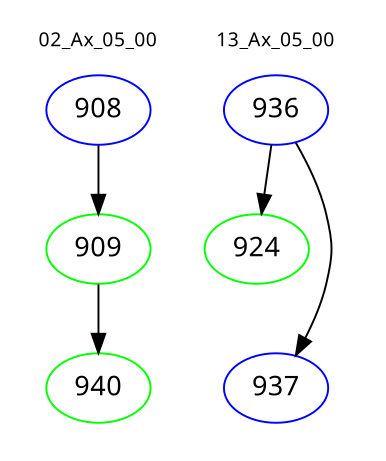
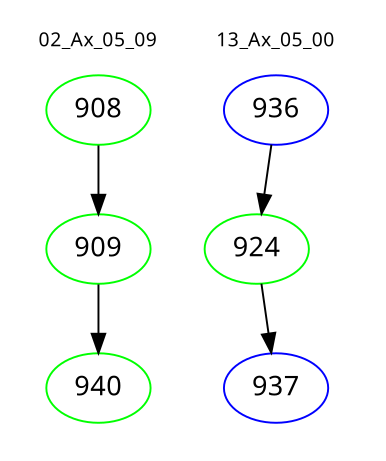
cluster "02_Ax_05_00": label "02_Ax_05_00" -> "02_Ax_05_09"
node "908": color blue -> green
edge "936" -> "937": now "924" -> "937"
